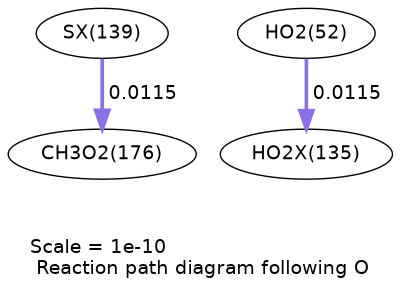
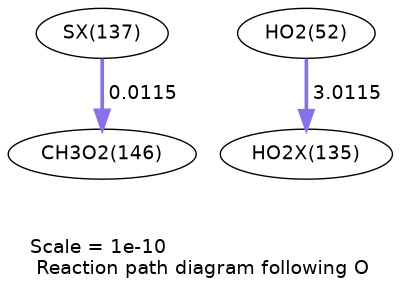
node "SX(139)": label "SX(139)" -> "SX(137)"
edge "HO2(52)" -> "HO2X(135)": label " 0.0115" -> " 3.0115"
node "CH3O2(176)": label "CH3O2(176)" -> "CH3O2(146)"
